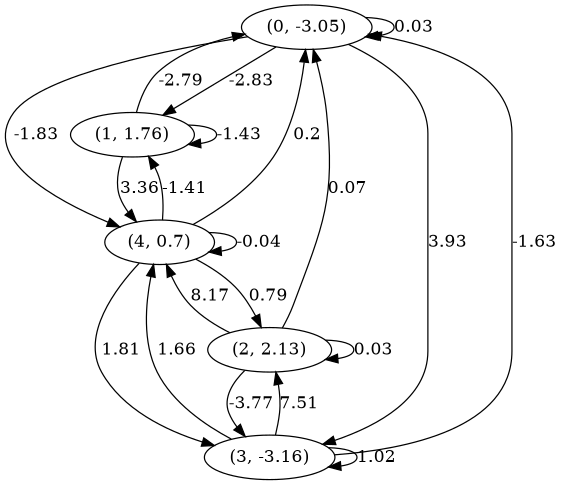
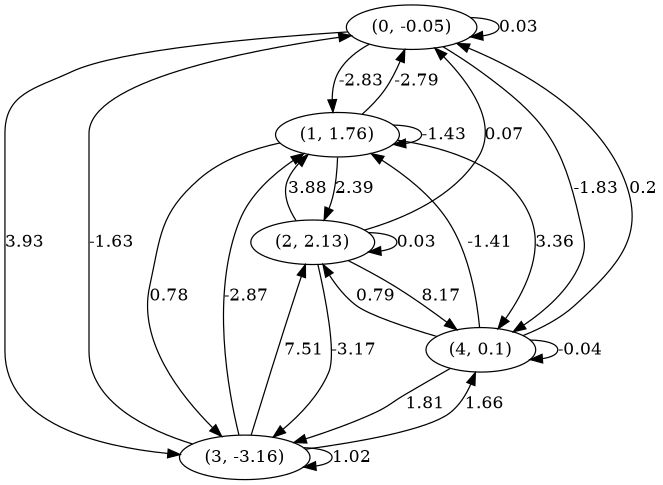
node "(0, -3.05)": label "(0, -3.05)" -> "(0, -0.05)"
edge "(1, 1.76)" -> "(2, 2.13)": added, label "2.39"
edge "(2, 2.13)" -> "(1, 1.76)": added, label "3.88"
node "(4, 0.7)": label "(4, 0.7)" -> "(4, 0.1)"
edge "(1, 1.76)" -> "(3, -3.16)": added, label "0.78"
edge "(3, -3.16)" -> "(1, 1.76)": added, label "-2.87"
edge "(2, 2.13)" -> "(3, -3.16)": label "-3.77" -> "-3.17"
